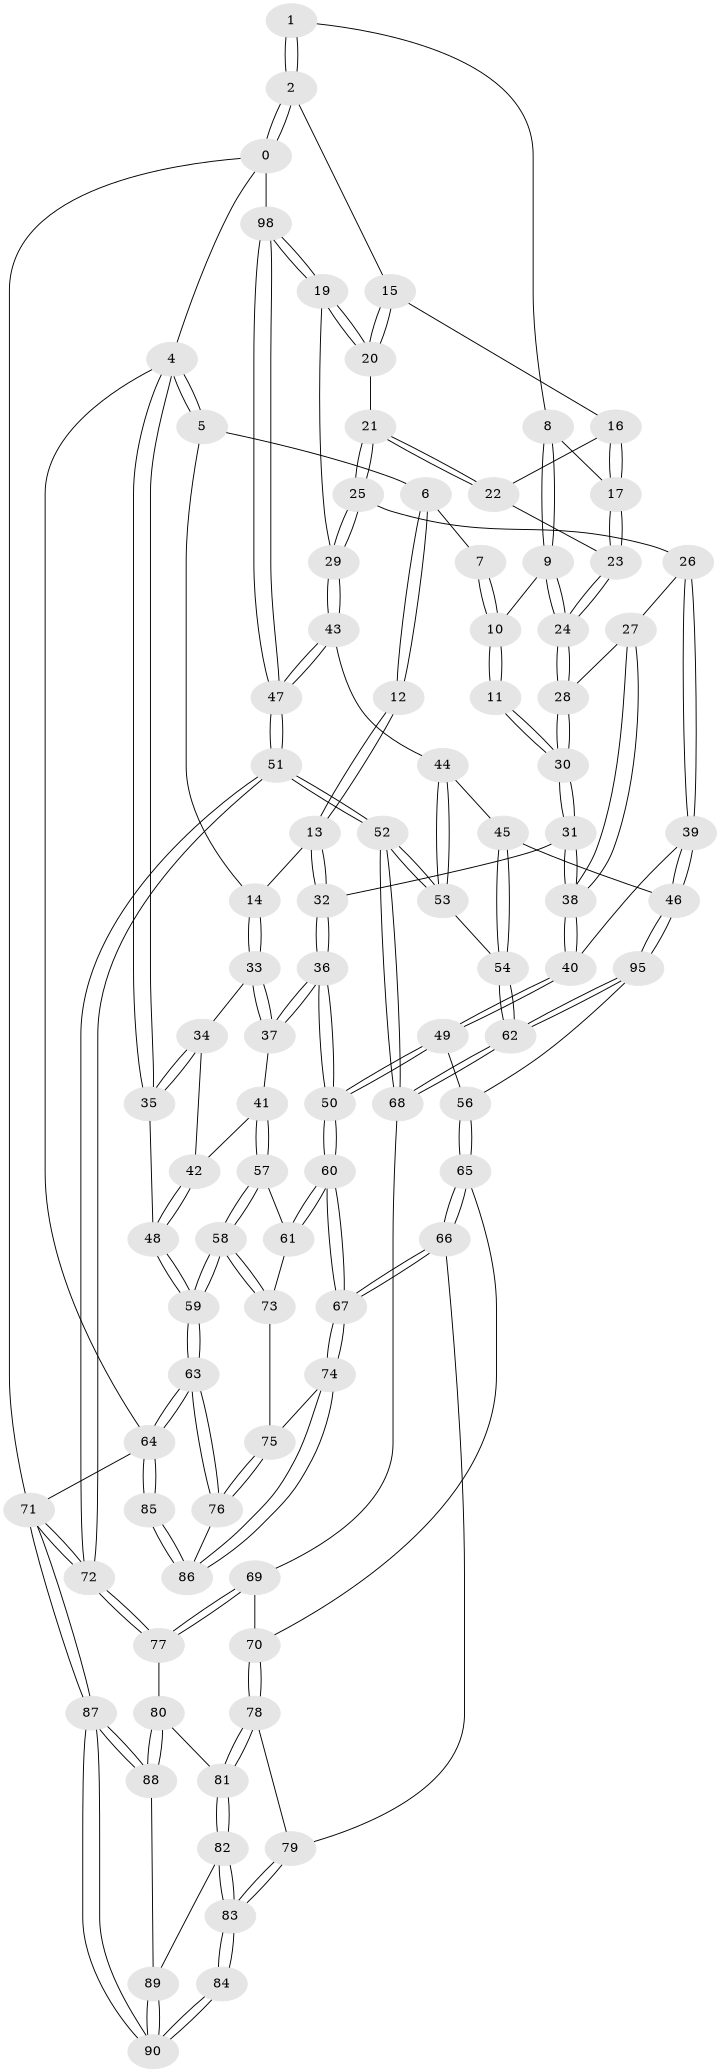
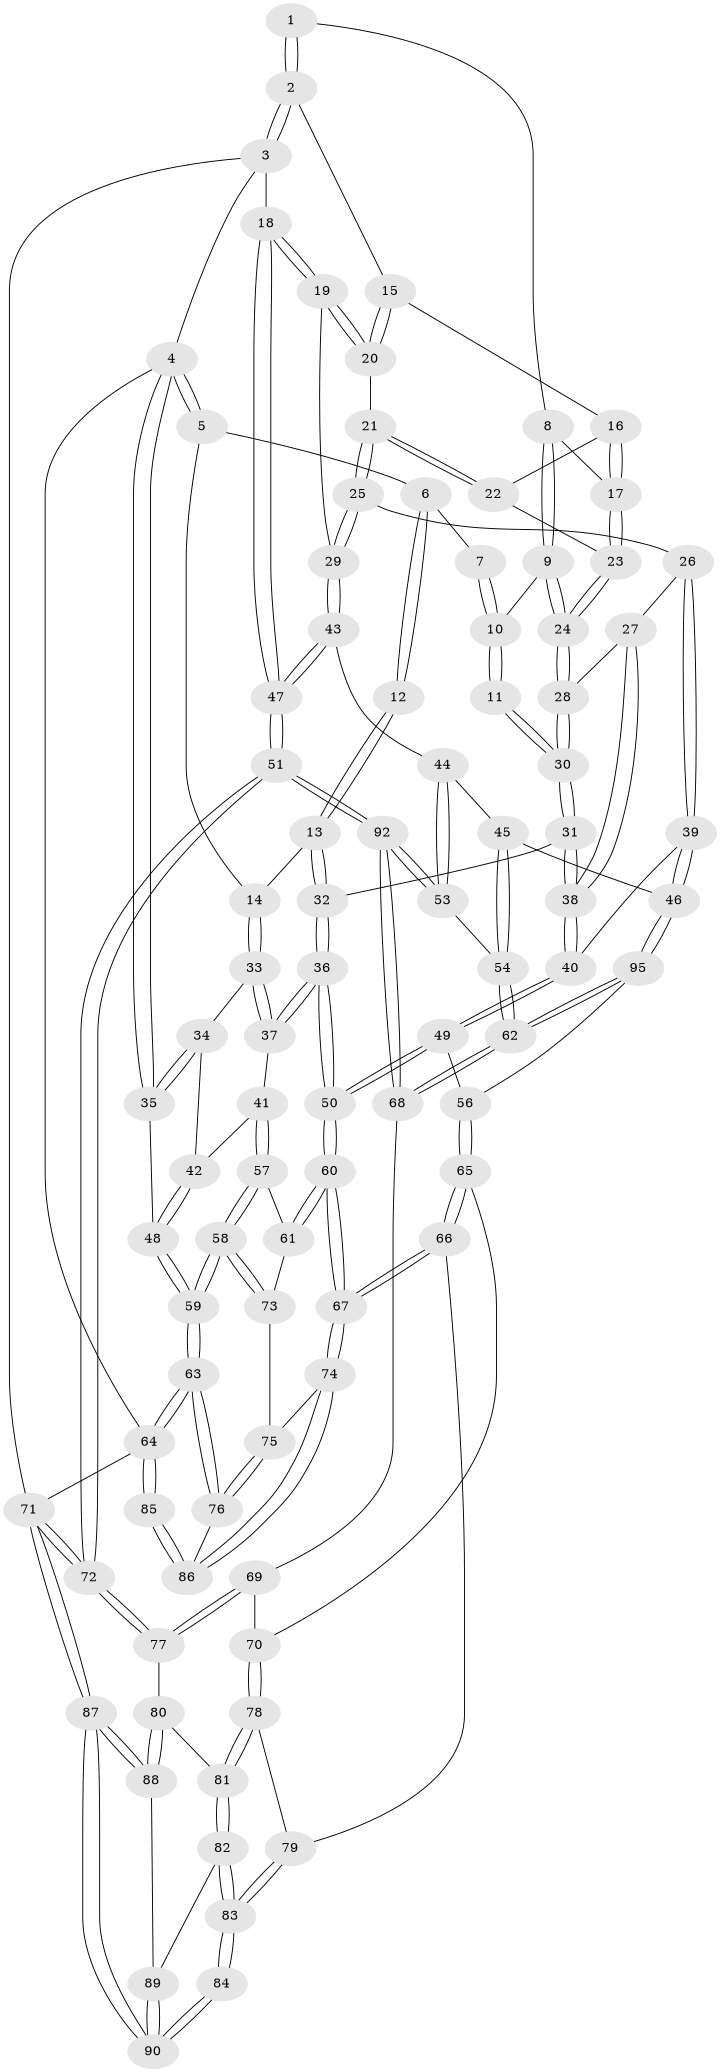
node "0": label "0" -> "3"
node "98": label "98" -> "18"
node "52": label "52" -> "92"
